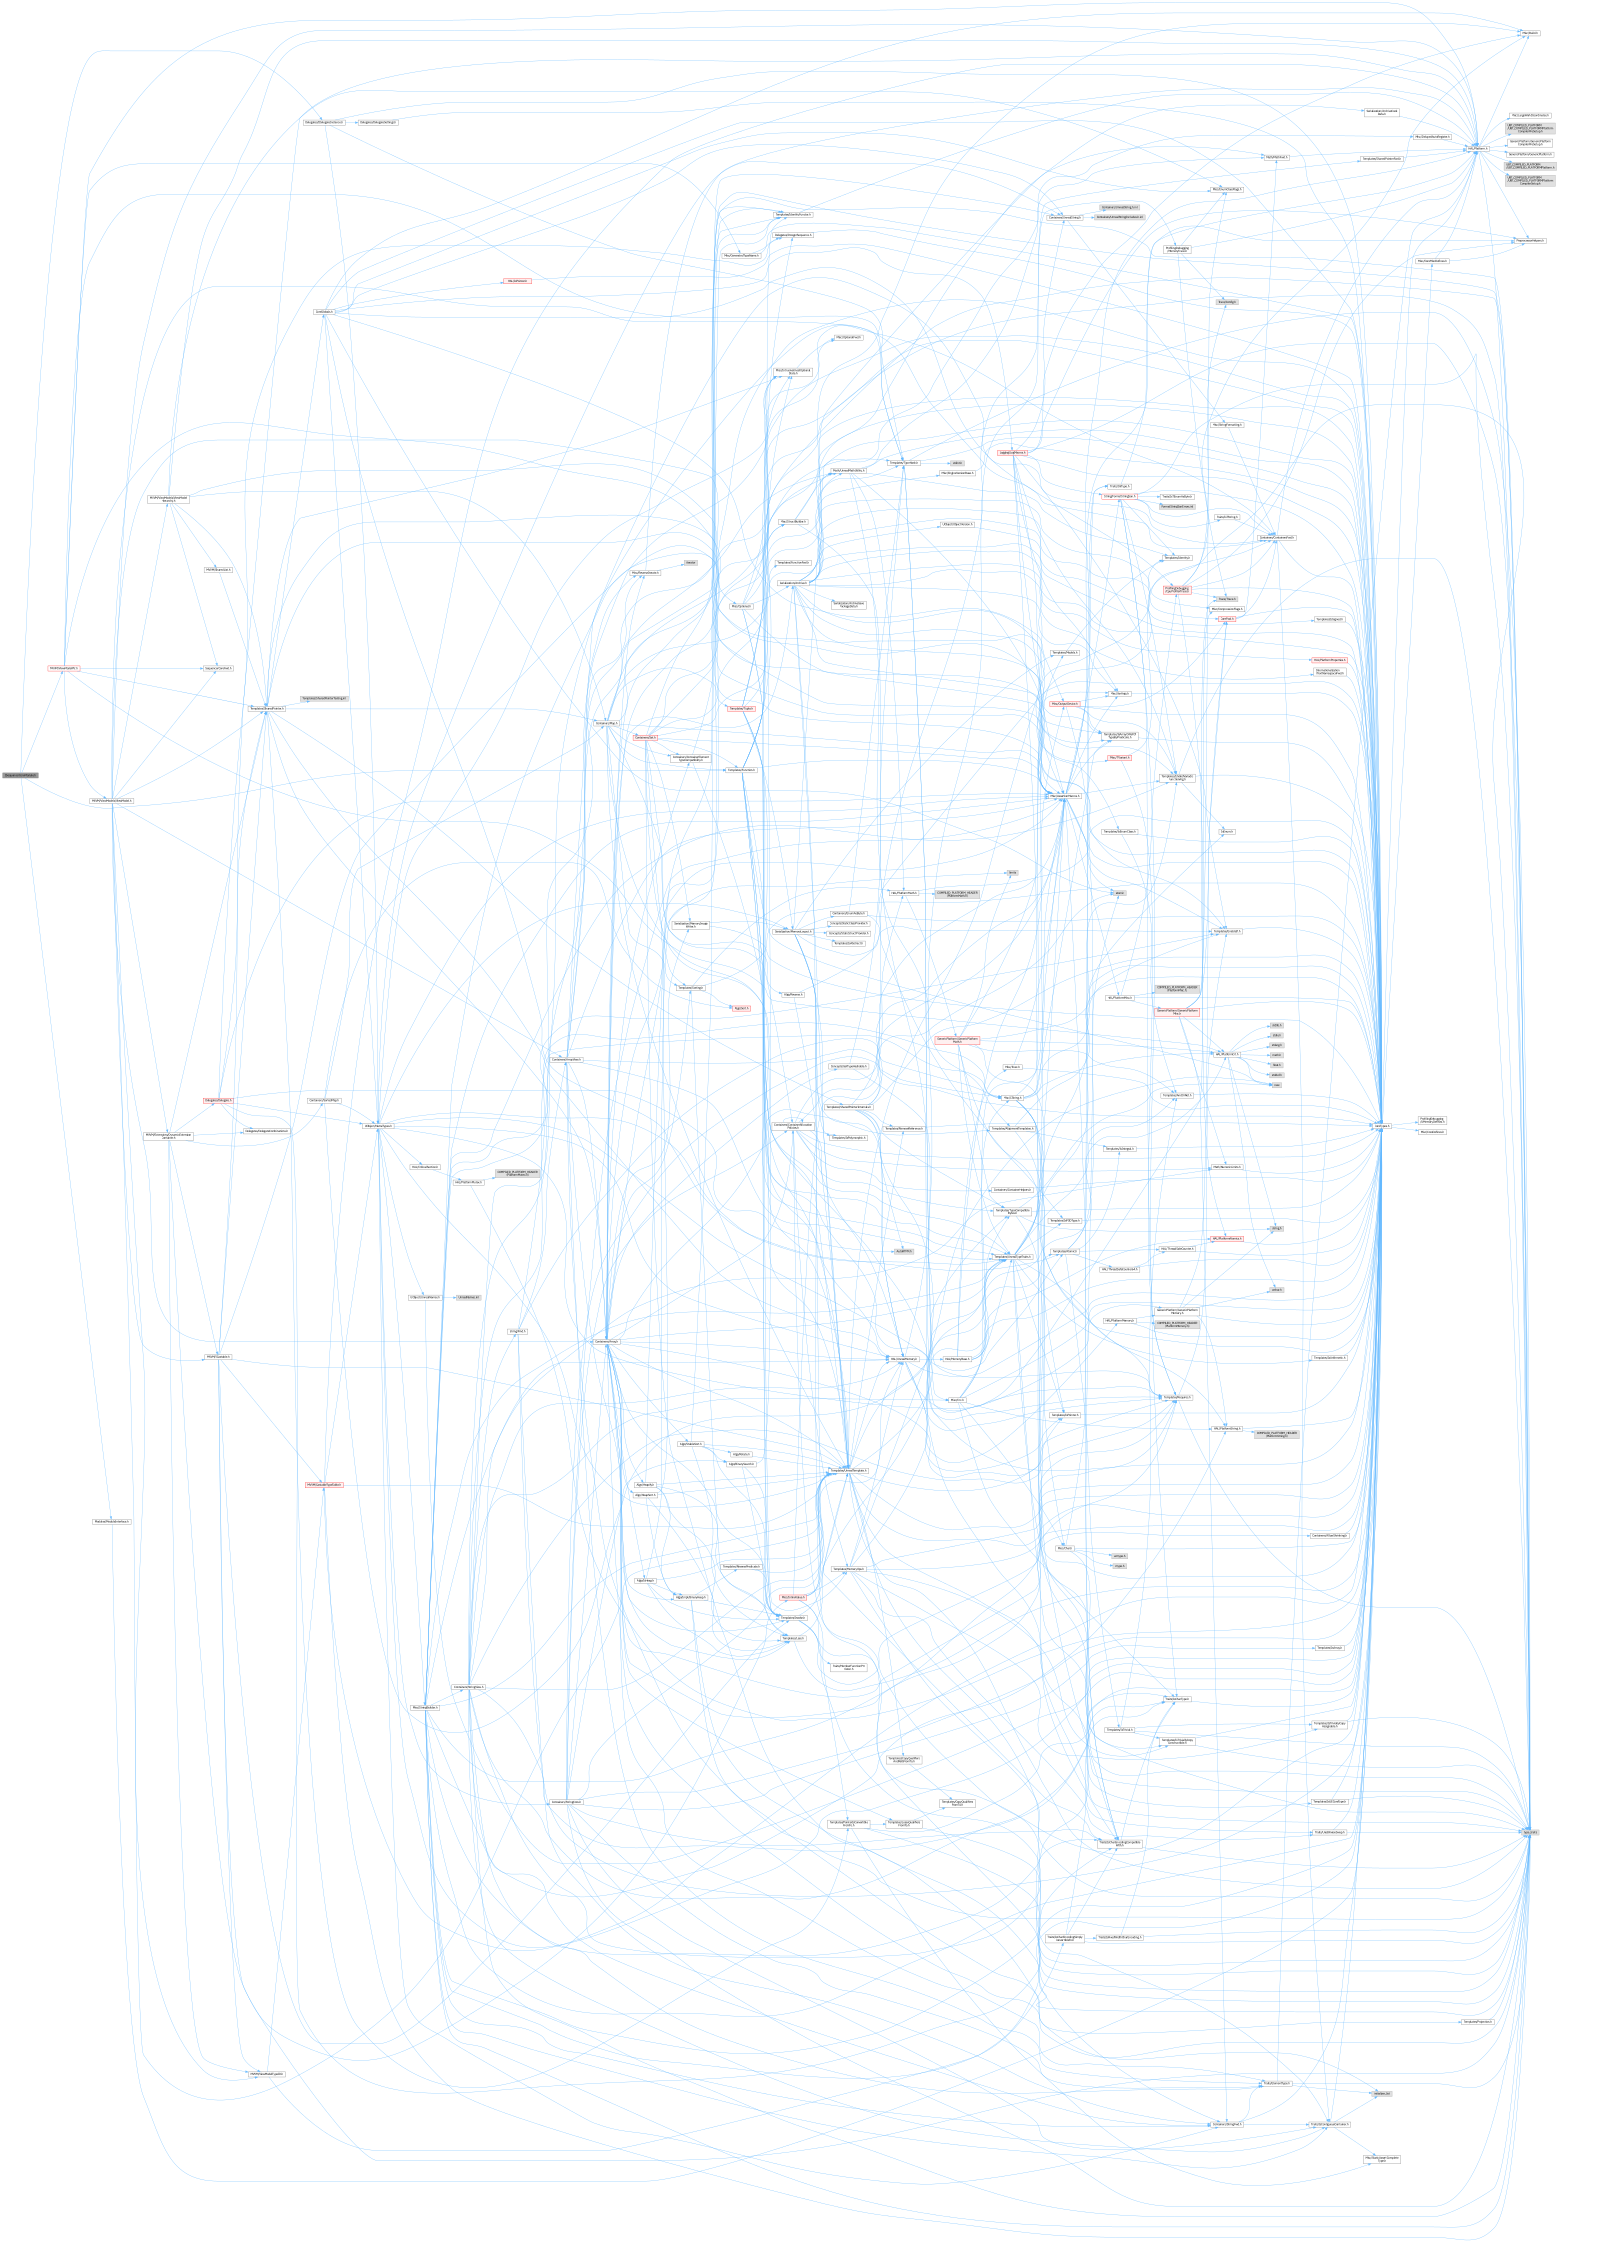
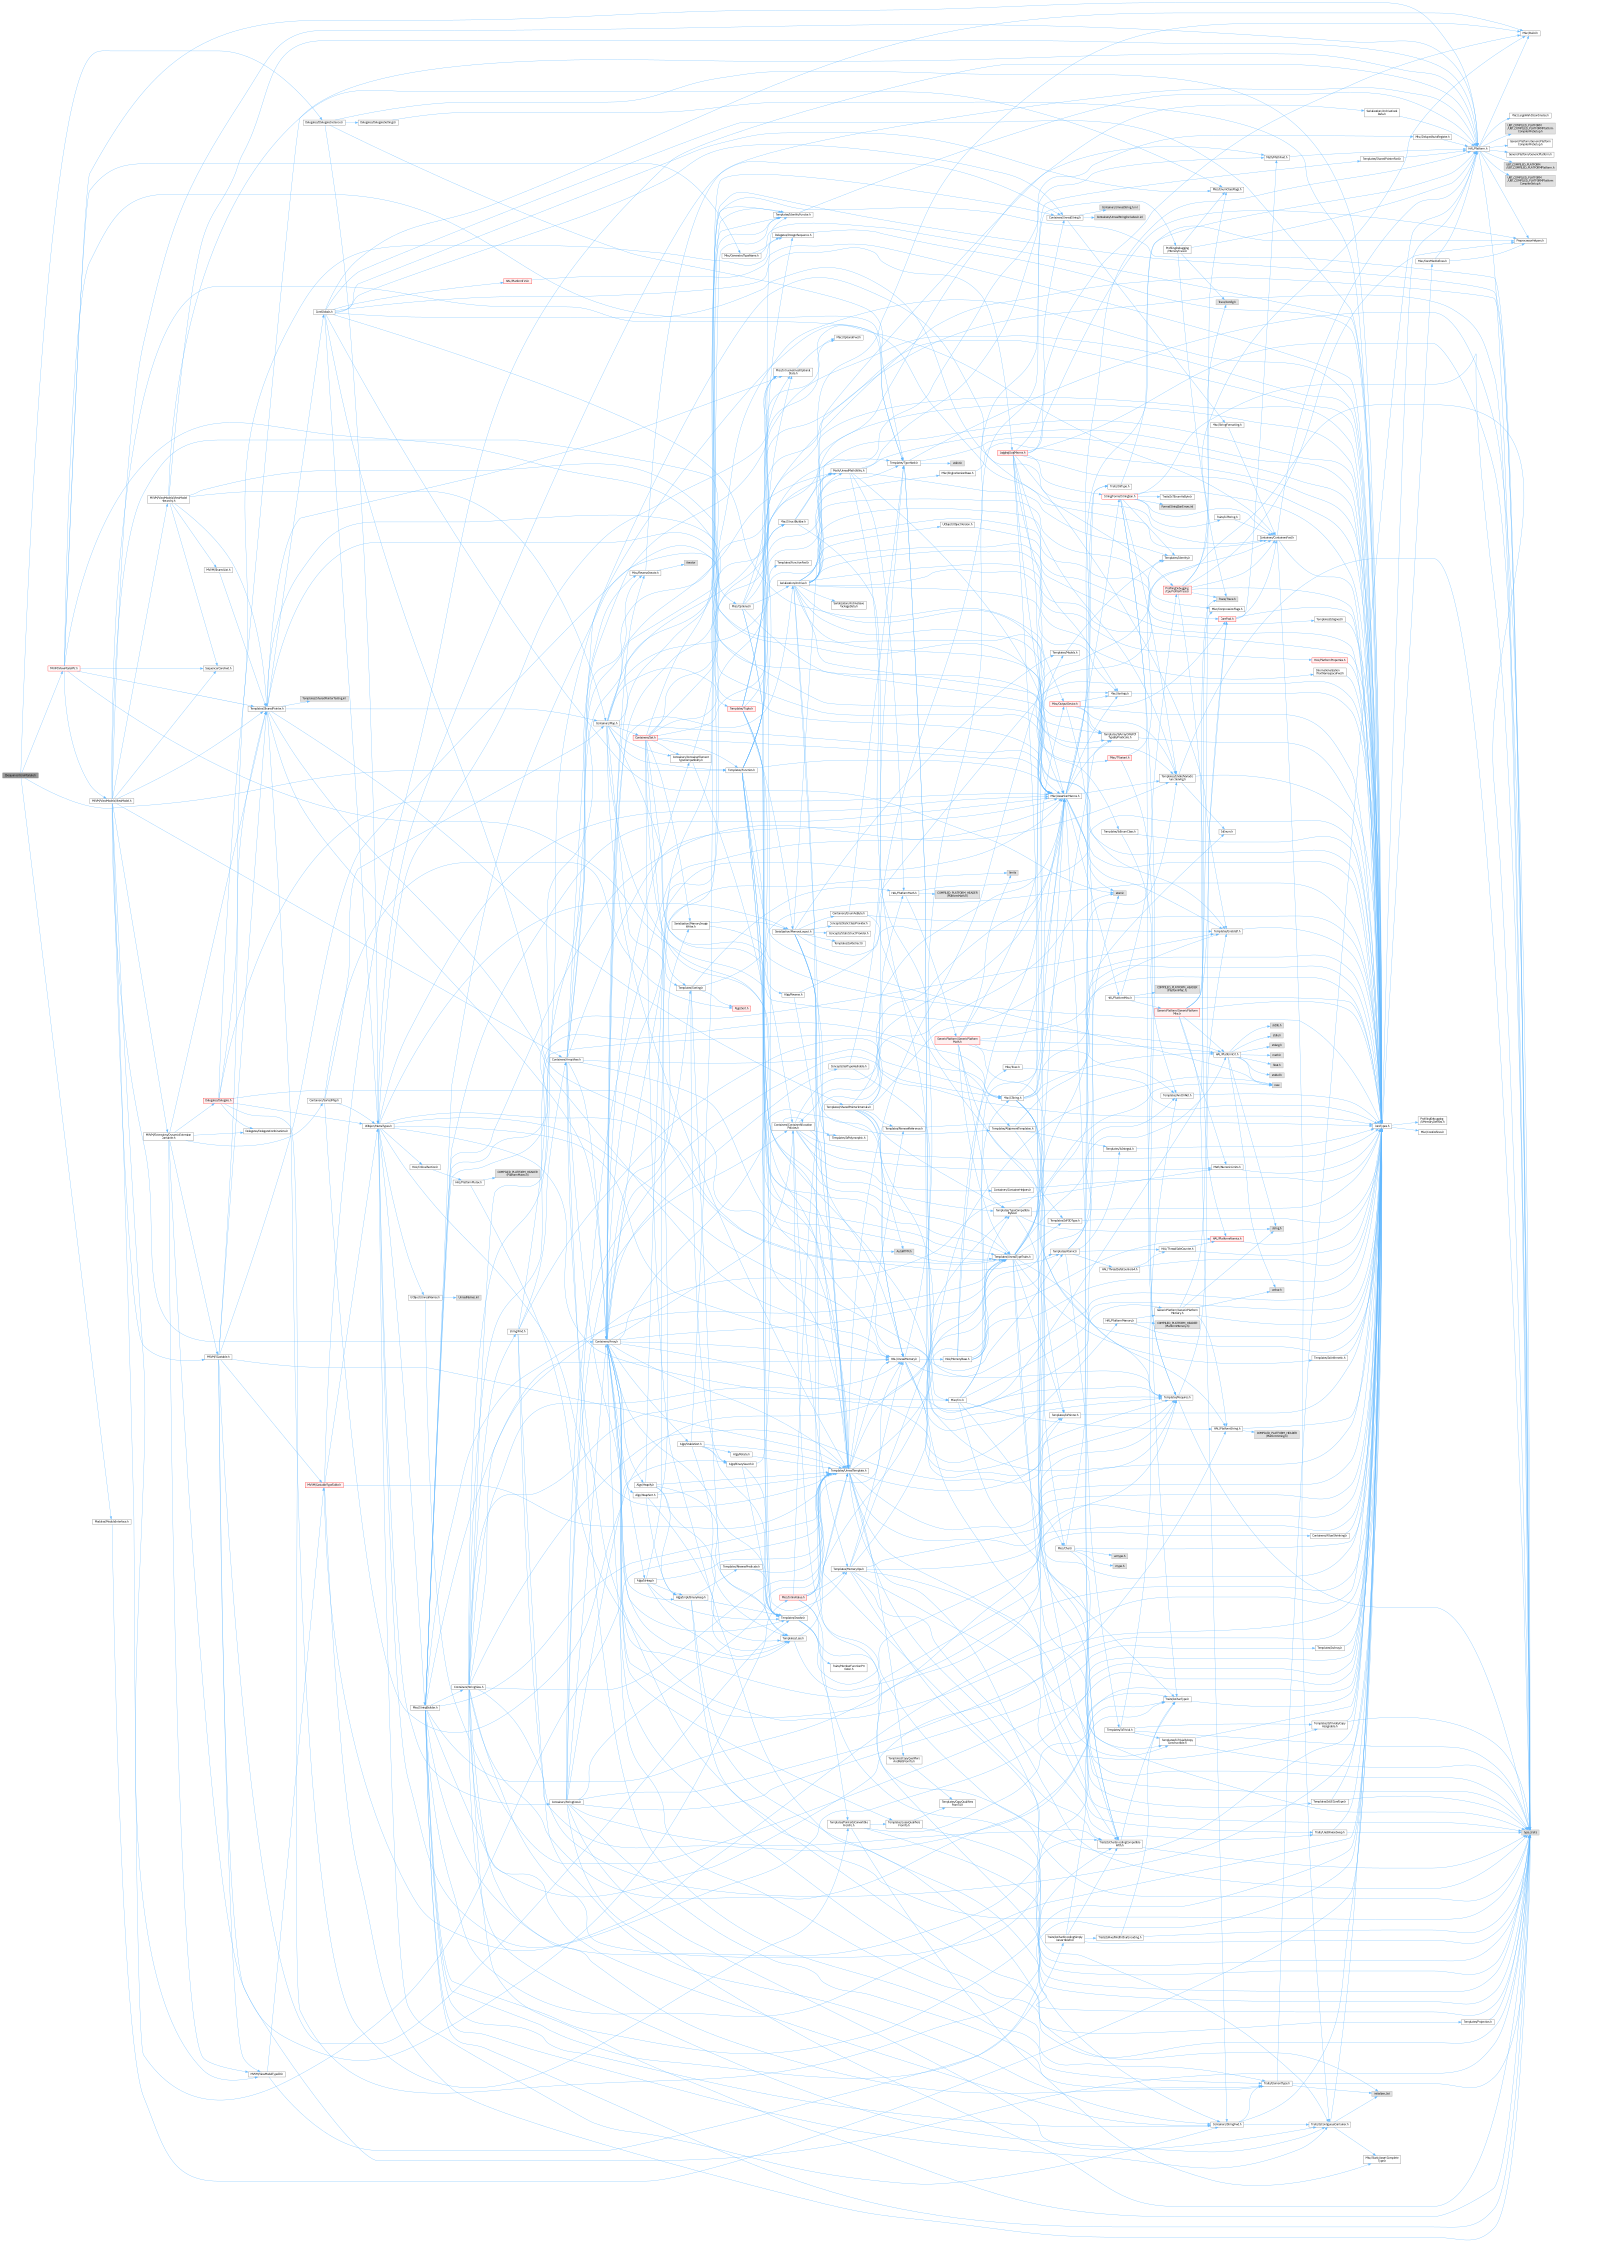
node "HAL/IsPointer.h": label "HAL/IsPointer.h" -> "HAL/PlatformTLS.h"
edge "Templates/Sorting.h" -> "Algo/BinarySearch.h": added
edge "Misc/Crc.h" -> "Templates/UnrealTypeTraits.h": now "AutoRTFM.h" -> "Templates/UnrealTypeTraits.h"
